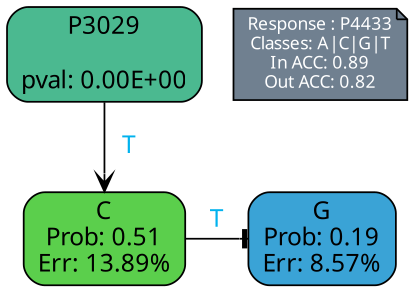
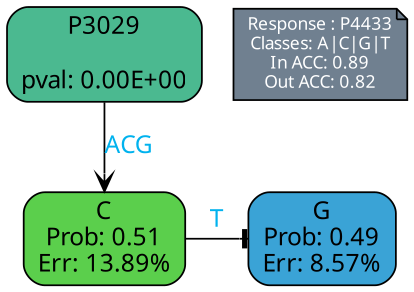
edge "P3029 pval: 0.00E+00" -> "C Prob: 0.51 Err: 13.89%": label "T" -> "ACG"
node "G Prob: 0.19 Err: 8.57%": label "G Prob: 0.19 Err: 8.57%" -> "G Prob: 0.49 Err: 8.57%"
